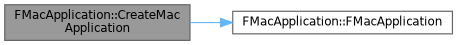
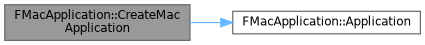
node "FMacApplication::FMacApplication": label "FMacApplication::FMacApplication" -> "FMacApplication::Application"
